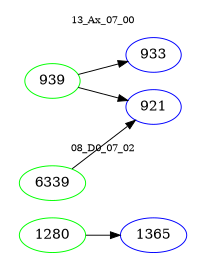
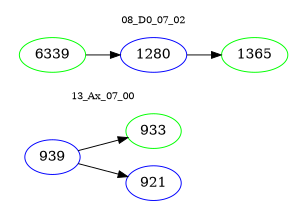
node "933": color blue -> green
node "939": color green -> blue
edge "6339" -> "921": now "6339" -> "1280"
node "1280": color green -> blue
node "1365": color blue -> green
